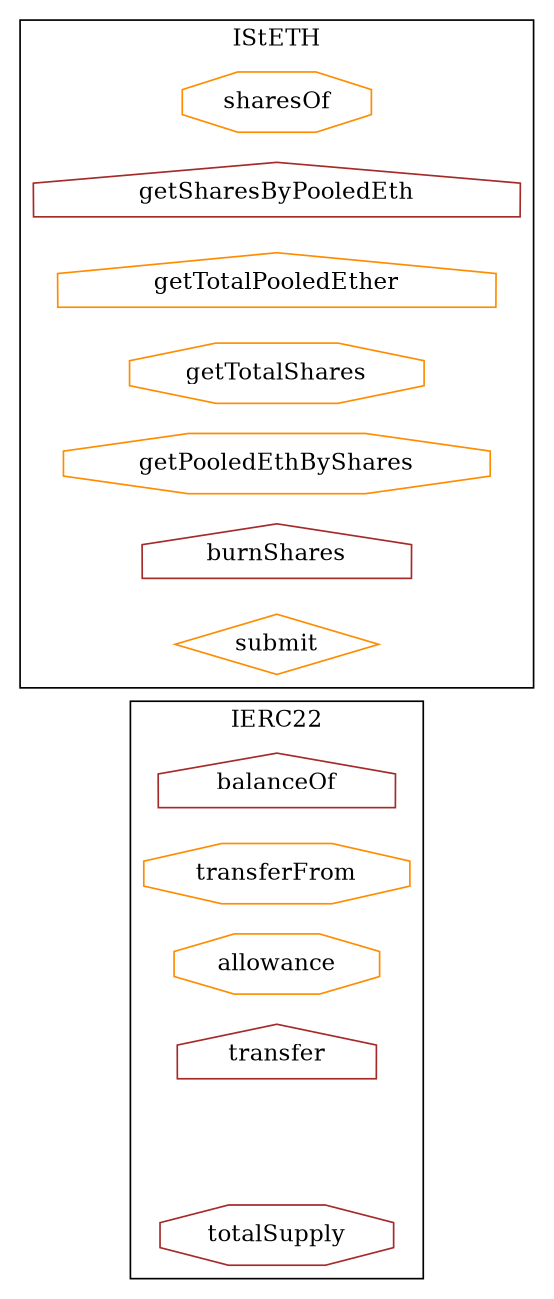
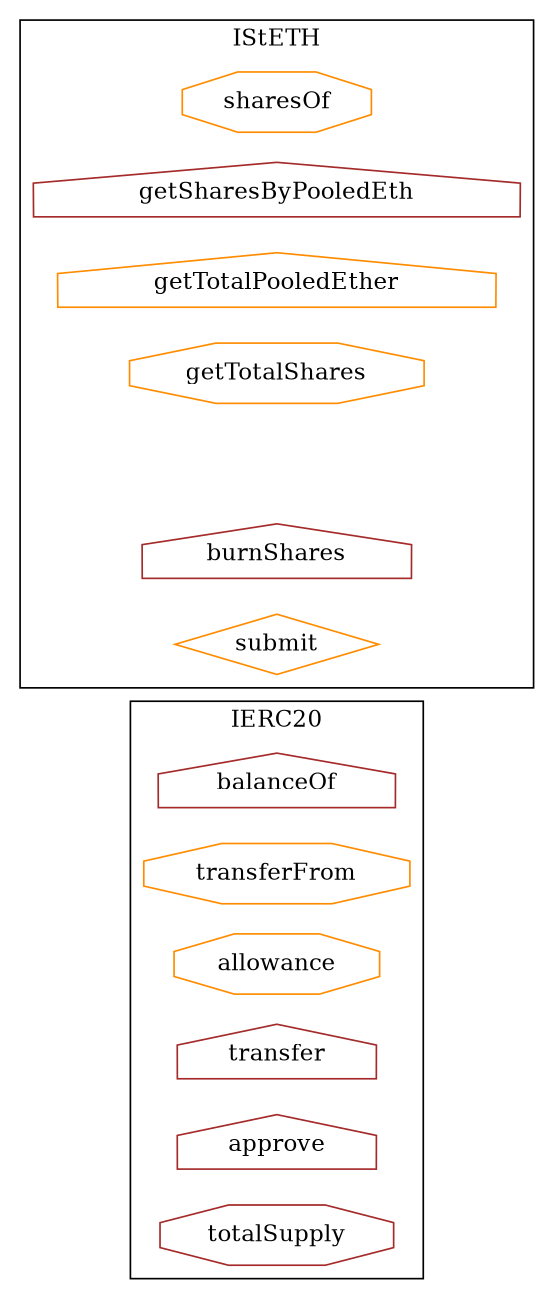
node "getPooledEthByShares": removed
cluster "IERC22": label "IERC22" -> "IERC20"
node "approve": added
